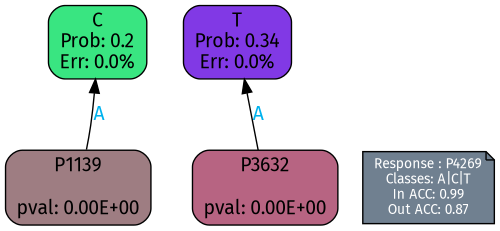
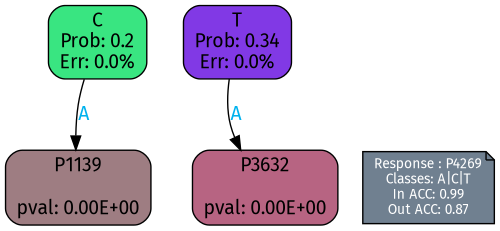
edge "P1139 pval: 0.00E+00" -> "C Prob: 0.2 Err: 0.0%": reversed
edge "P3632 pval: 0.00E+00" -> "T Prob: 0.34 Err: 0.0%": reversed
